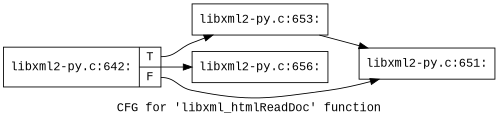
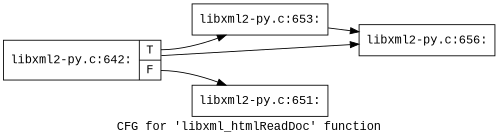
edge "libxml2-py.c:653:" -> "libxml2-py.c:651:": now "libxml2-py.c:653:" -> "libxml2-py.c:656:"
